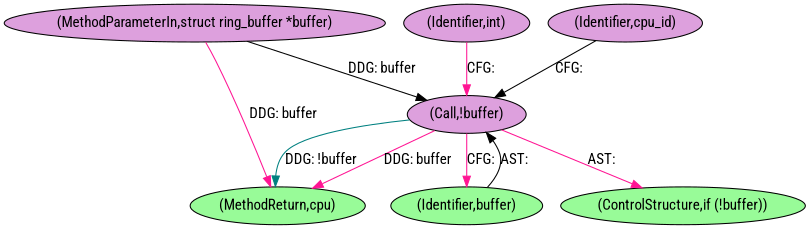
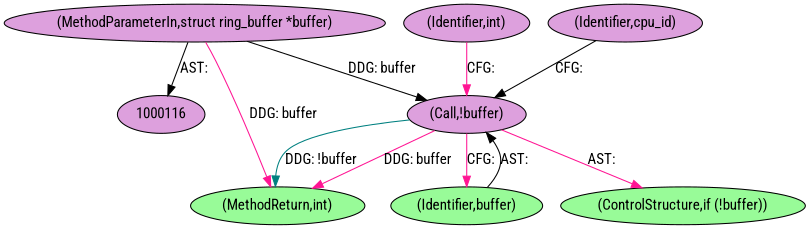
node "1000116": added
node "(MethodReturn,cpu)": label "(MethodReturn,cpu)" -> "(MethodReturn,int)"
